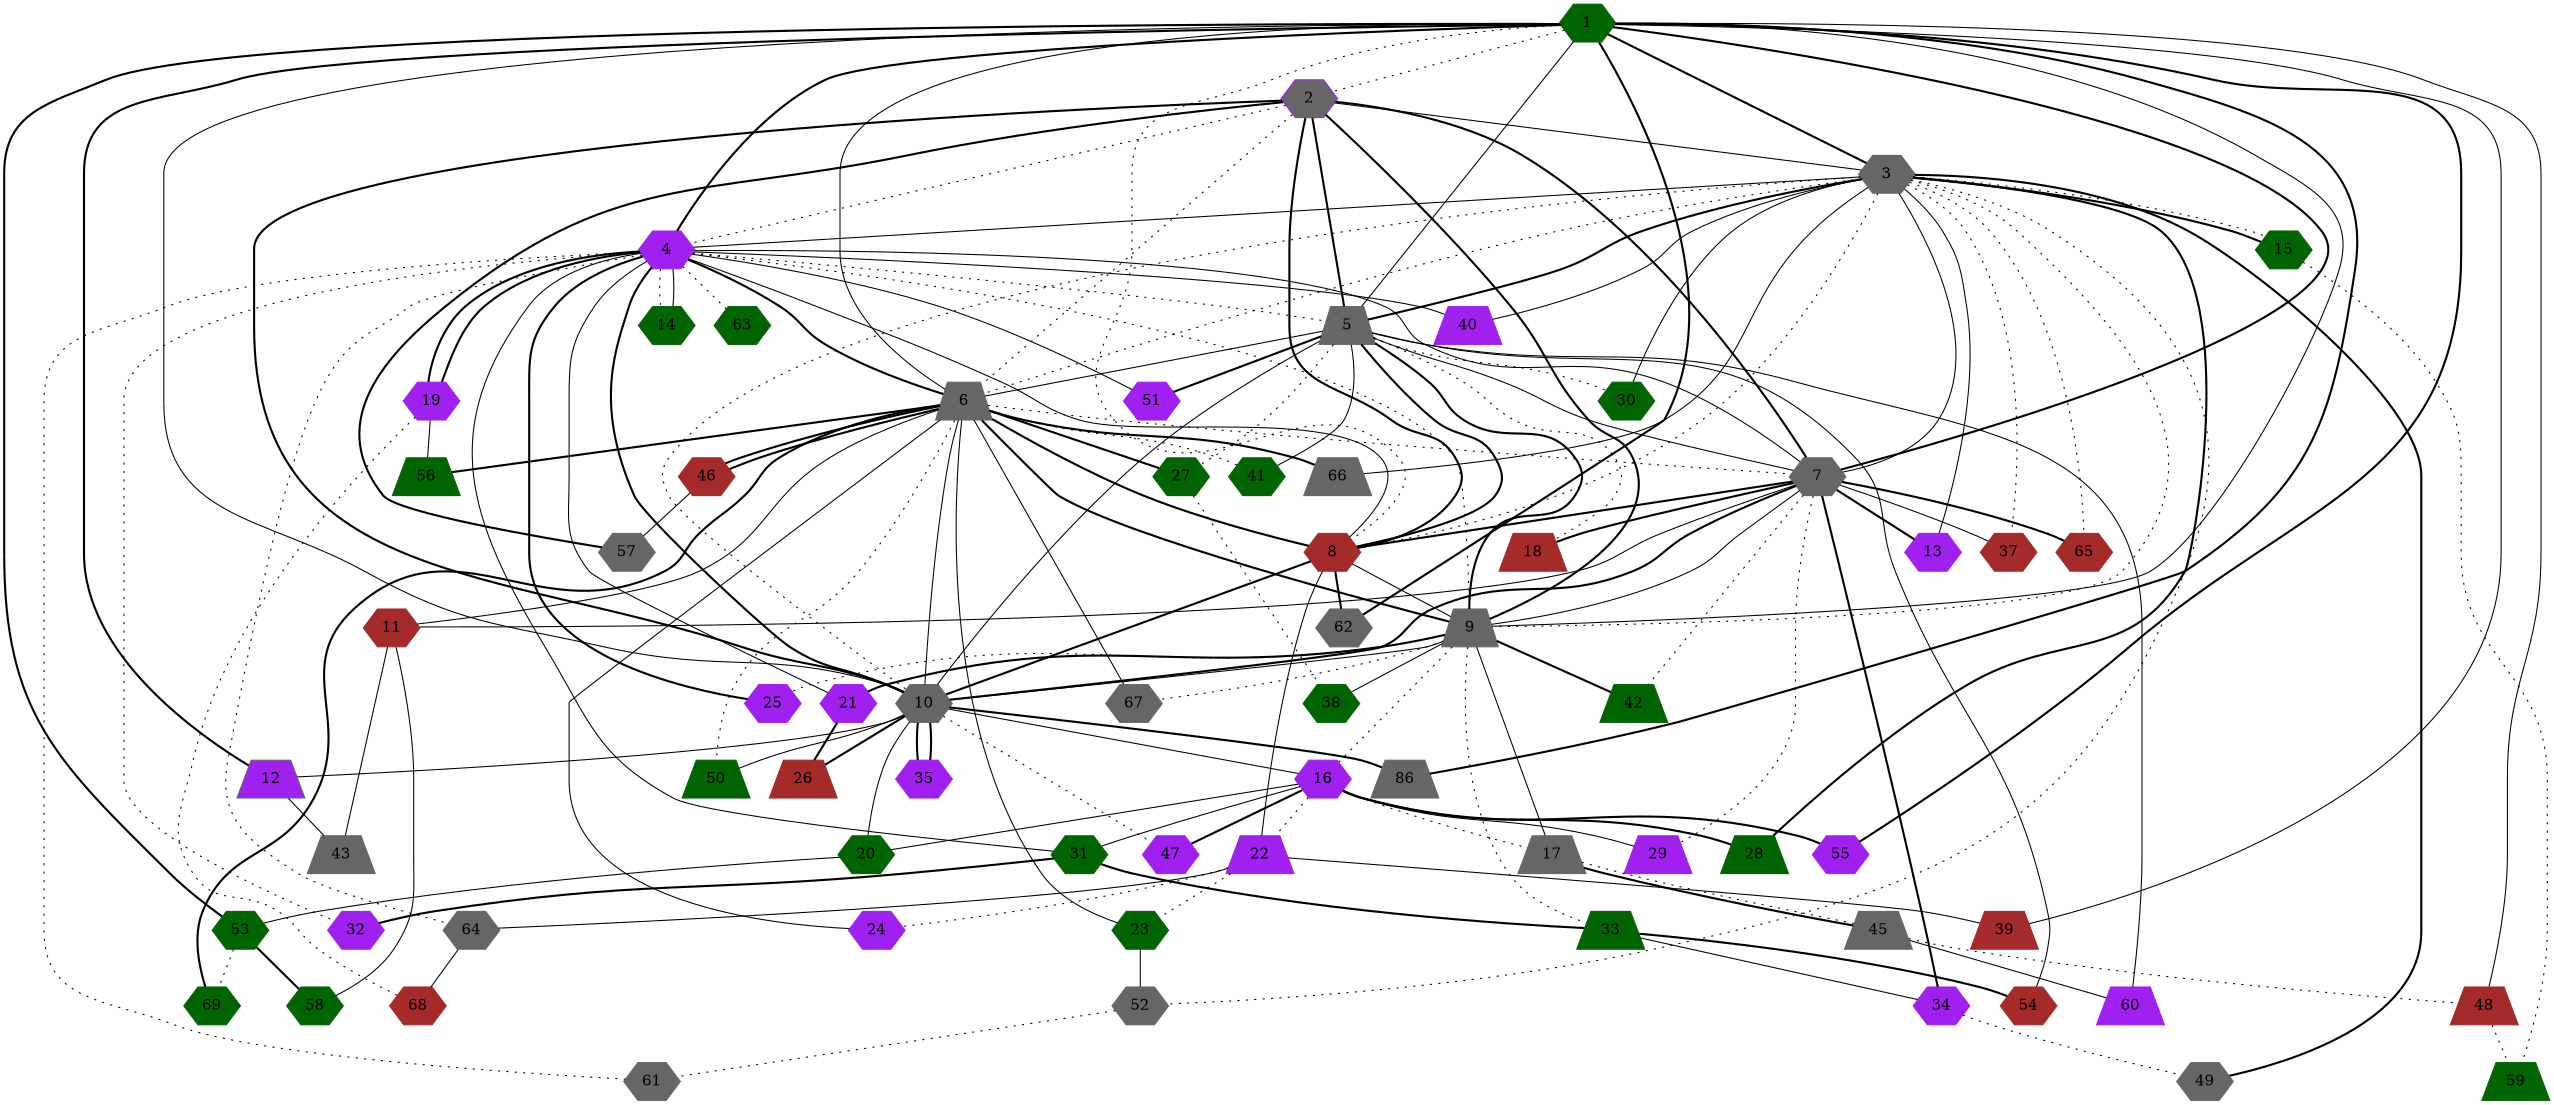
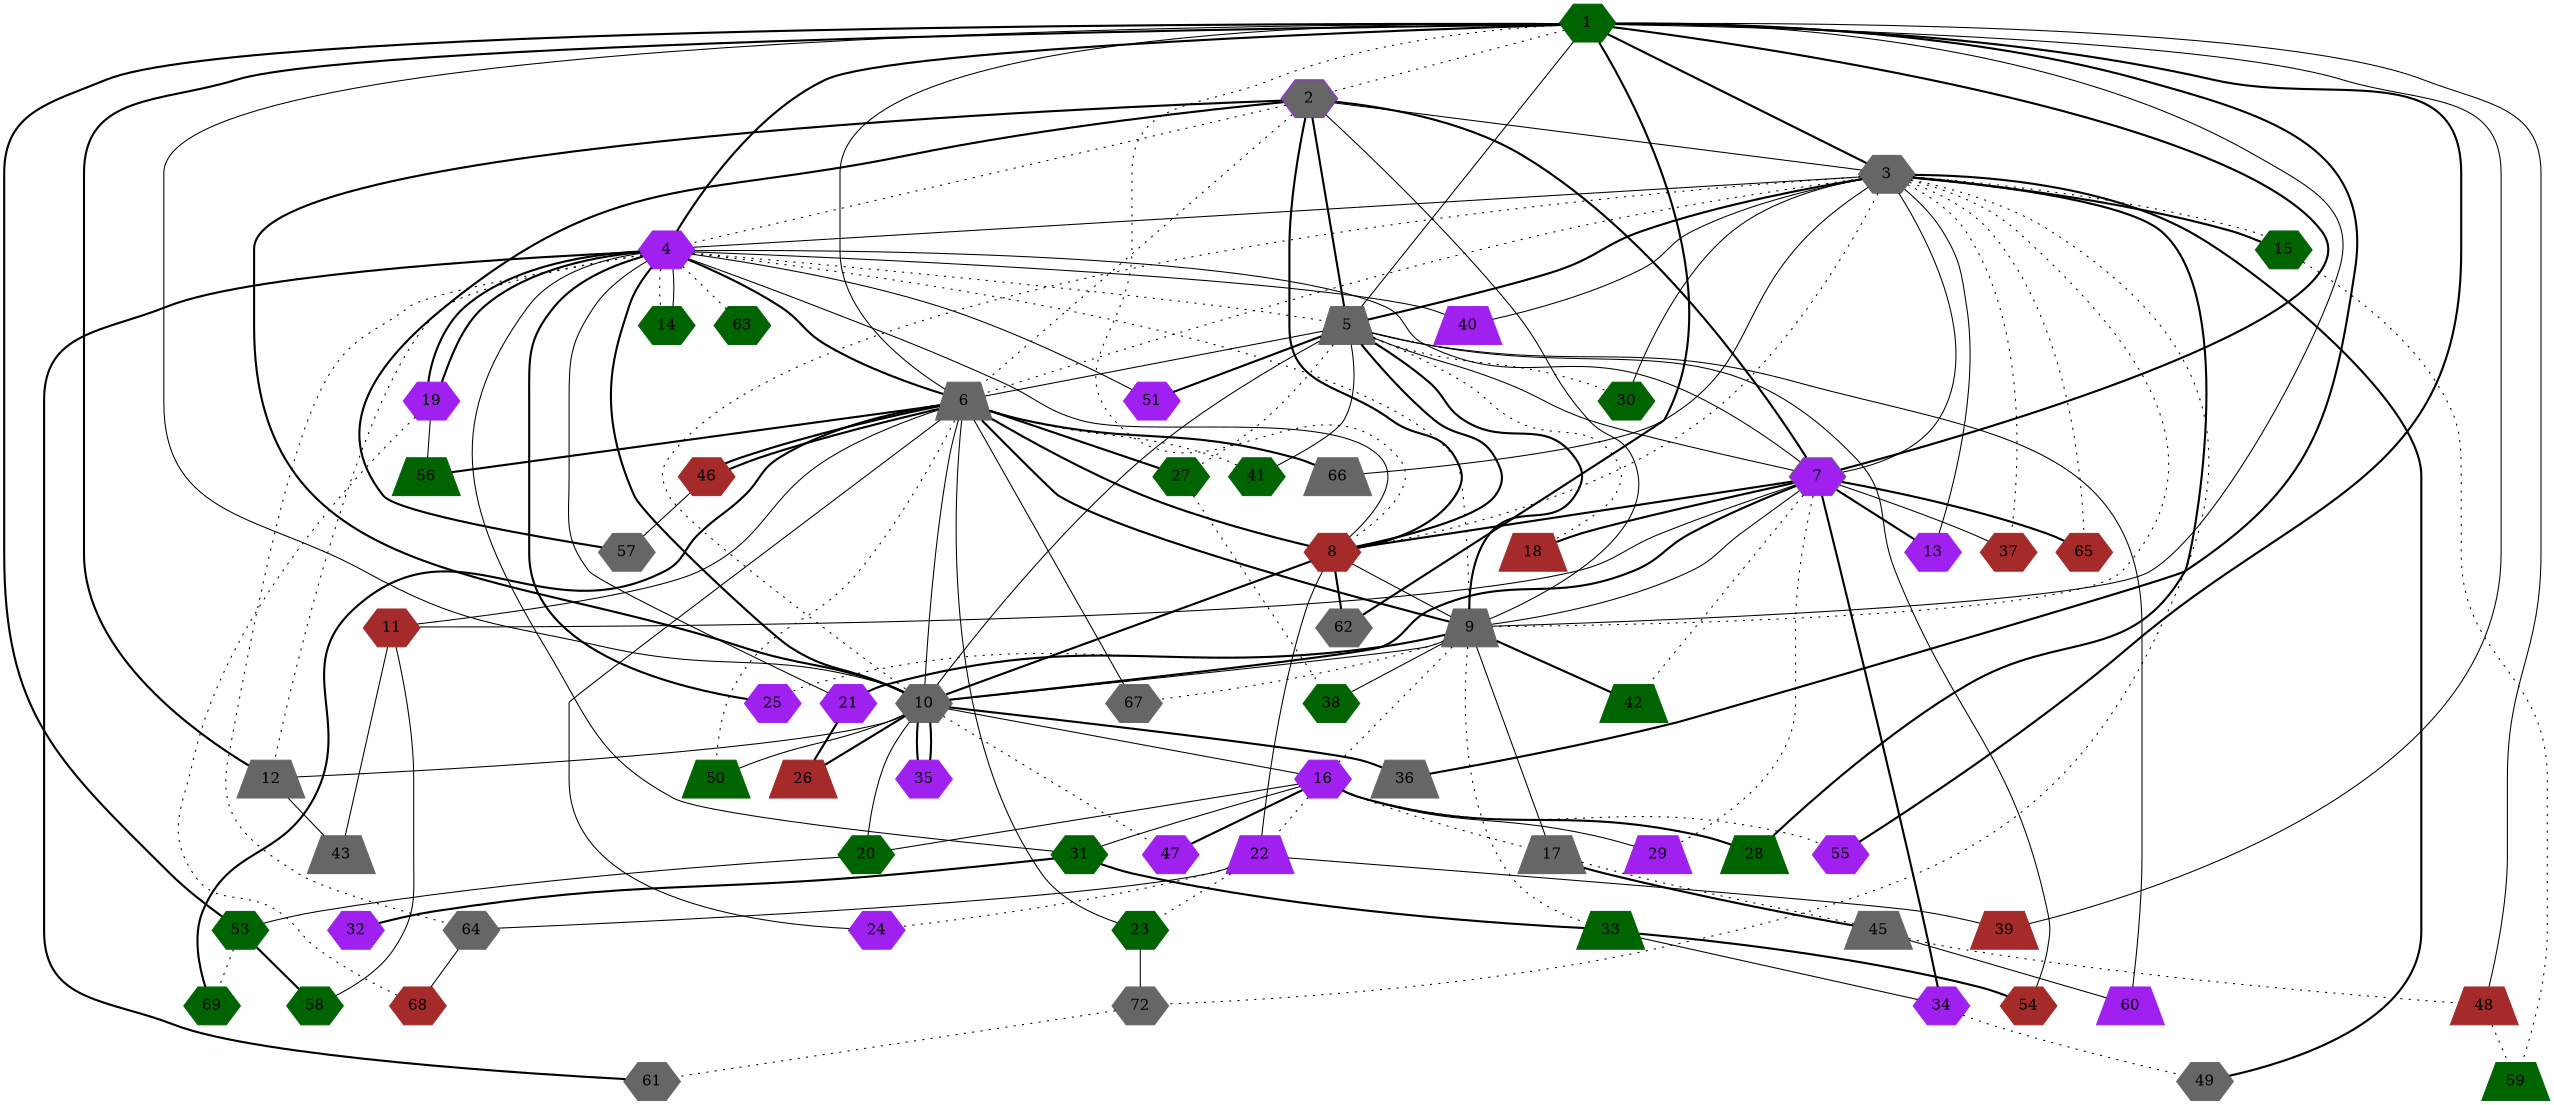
edge "2" -- "9": style bold -> solid
edge "4" -- "32": now "4" -- "12"
edge "6" -- "7": removed
node "7": fillcolor gray40 -> purple
edge "4" -- "61": style dotted -> bold
node "12": fillcolor purple -> gray40
node "86": label "86" -> "36"
edge "16" -- "55": style bold -> dotted
node "52": label "52" -> "72"
